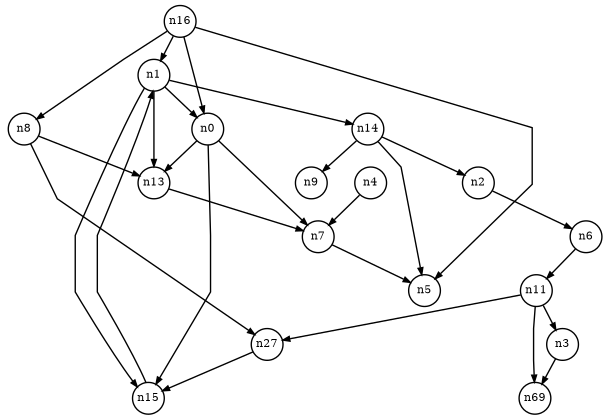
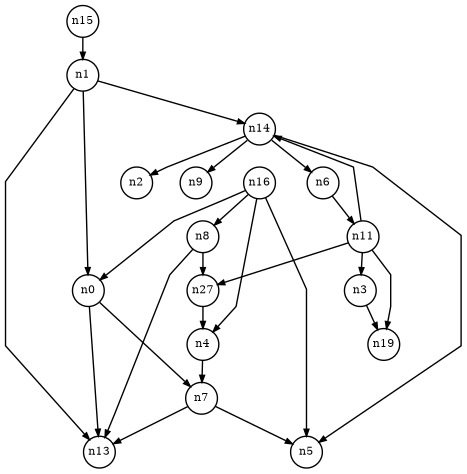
edge "n16" -> "n1": now "n16" -> "n4"
edge "n11" -> "n14": added
edge "n2" -> "n6": now "n14" -> "n6"
edge "n13" -> "n7": reversed
edge "n1" -> "n15": removed
edge "n0" -> "n15": removed
edge "n27" -> "n15": now "n27" -> "n4"
node "n69": label "n69" -> "n19"
